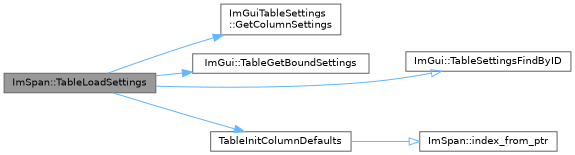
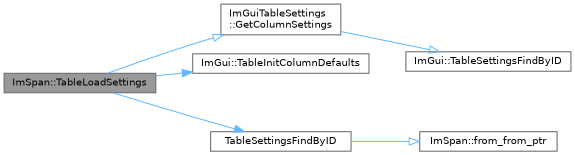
edge "ImSpan::TableLoadSettings" -> "ImGuiTableSettings ::GetColumnSettings": arrowhead normal -> onormal
node "ImGui::TableGetBoundSettings": label "ImGui::TableGetBoundSettings" -> "ImGui::TableInitColumnDefaults"
edge "ImSpan::TableLoadSettings" -> "ImGui::TableSettingsFindByID": now "ImGuiTableSettings ::GetColumnSettings" -> "ImGui::TableSettingsFindByID"
node "TableInitColumnDefaults": label "TableInitColumnDefaults" -> "TableSettingsFindByID"
node "ImSpan::index_from_ptr": label "ImSpan::index_from_ptr" -> "ImSpan::from_from_ptr"
